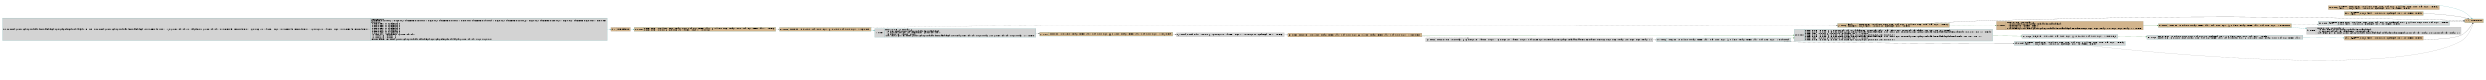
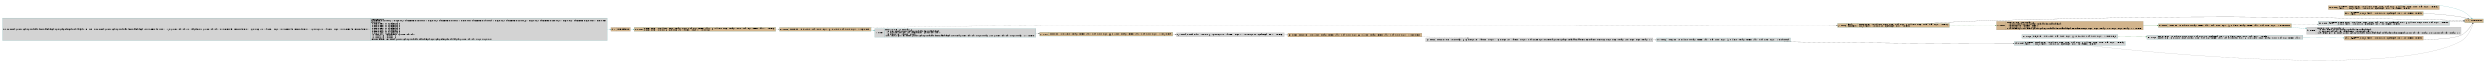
node "20: 0x002b": removed
